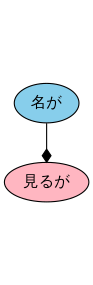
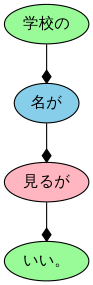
node "学校の": added
node "いい。": added
